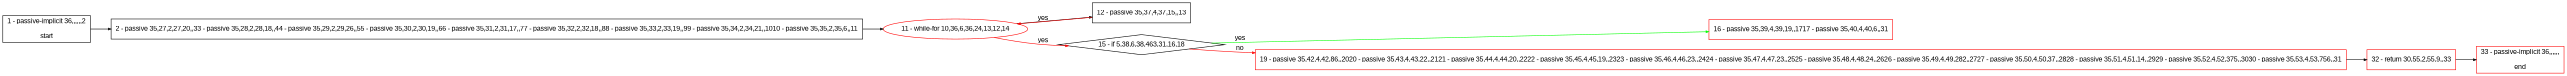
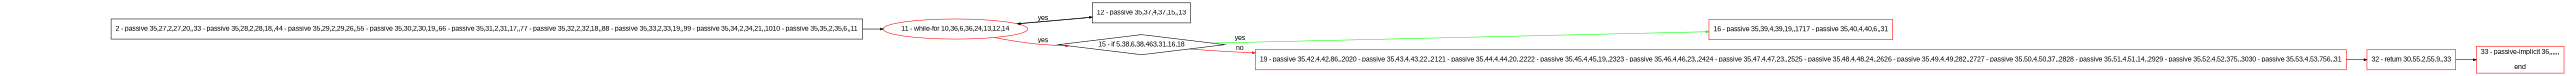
edge "12 - passive 35,37,4,37,15,,13" -> "11 - while-for 10,36,6,36,24,13,12,14": color #ff0000 -> #000000
node "1 - passive-implicit 36,,,,,,2 start": removed
